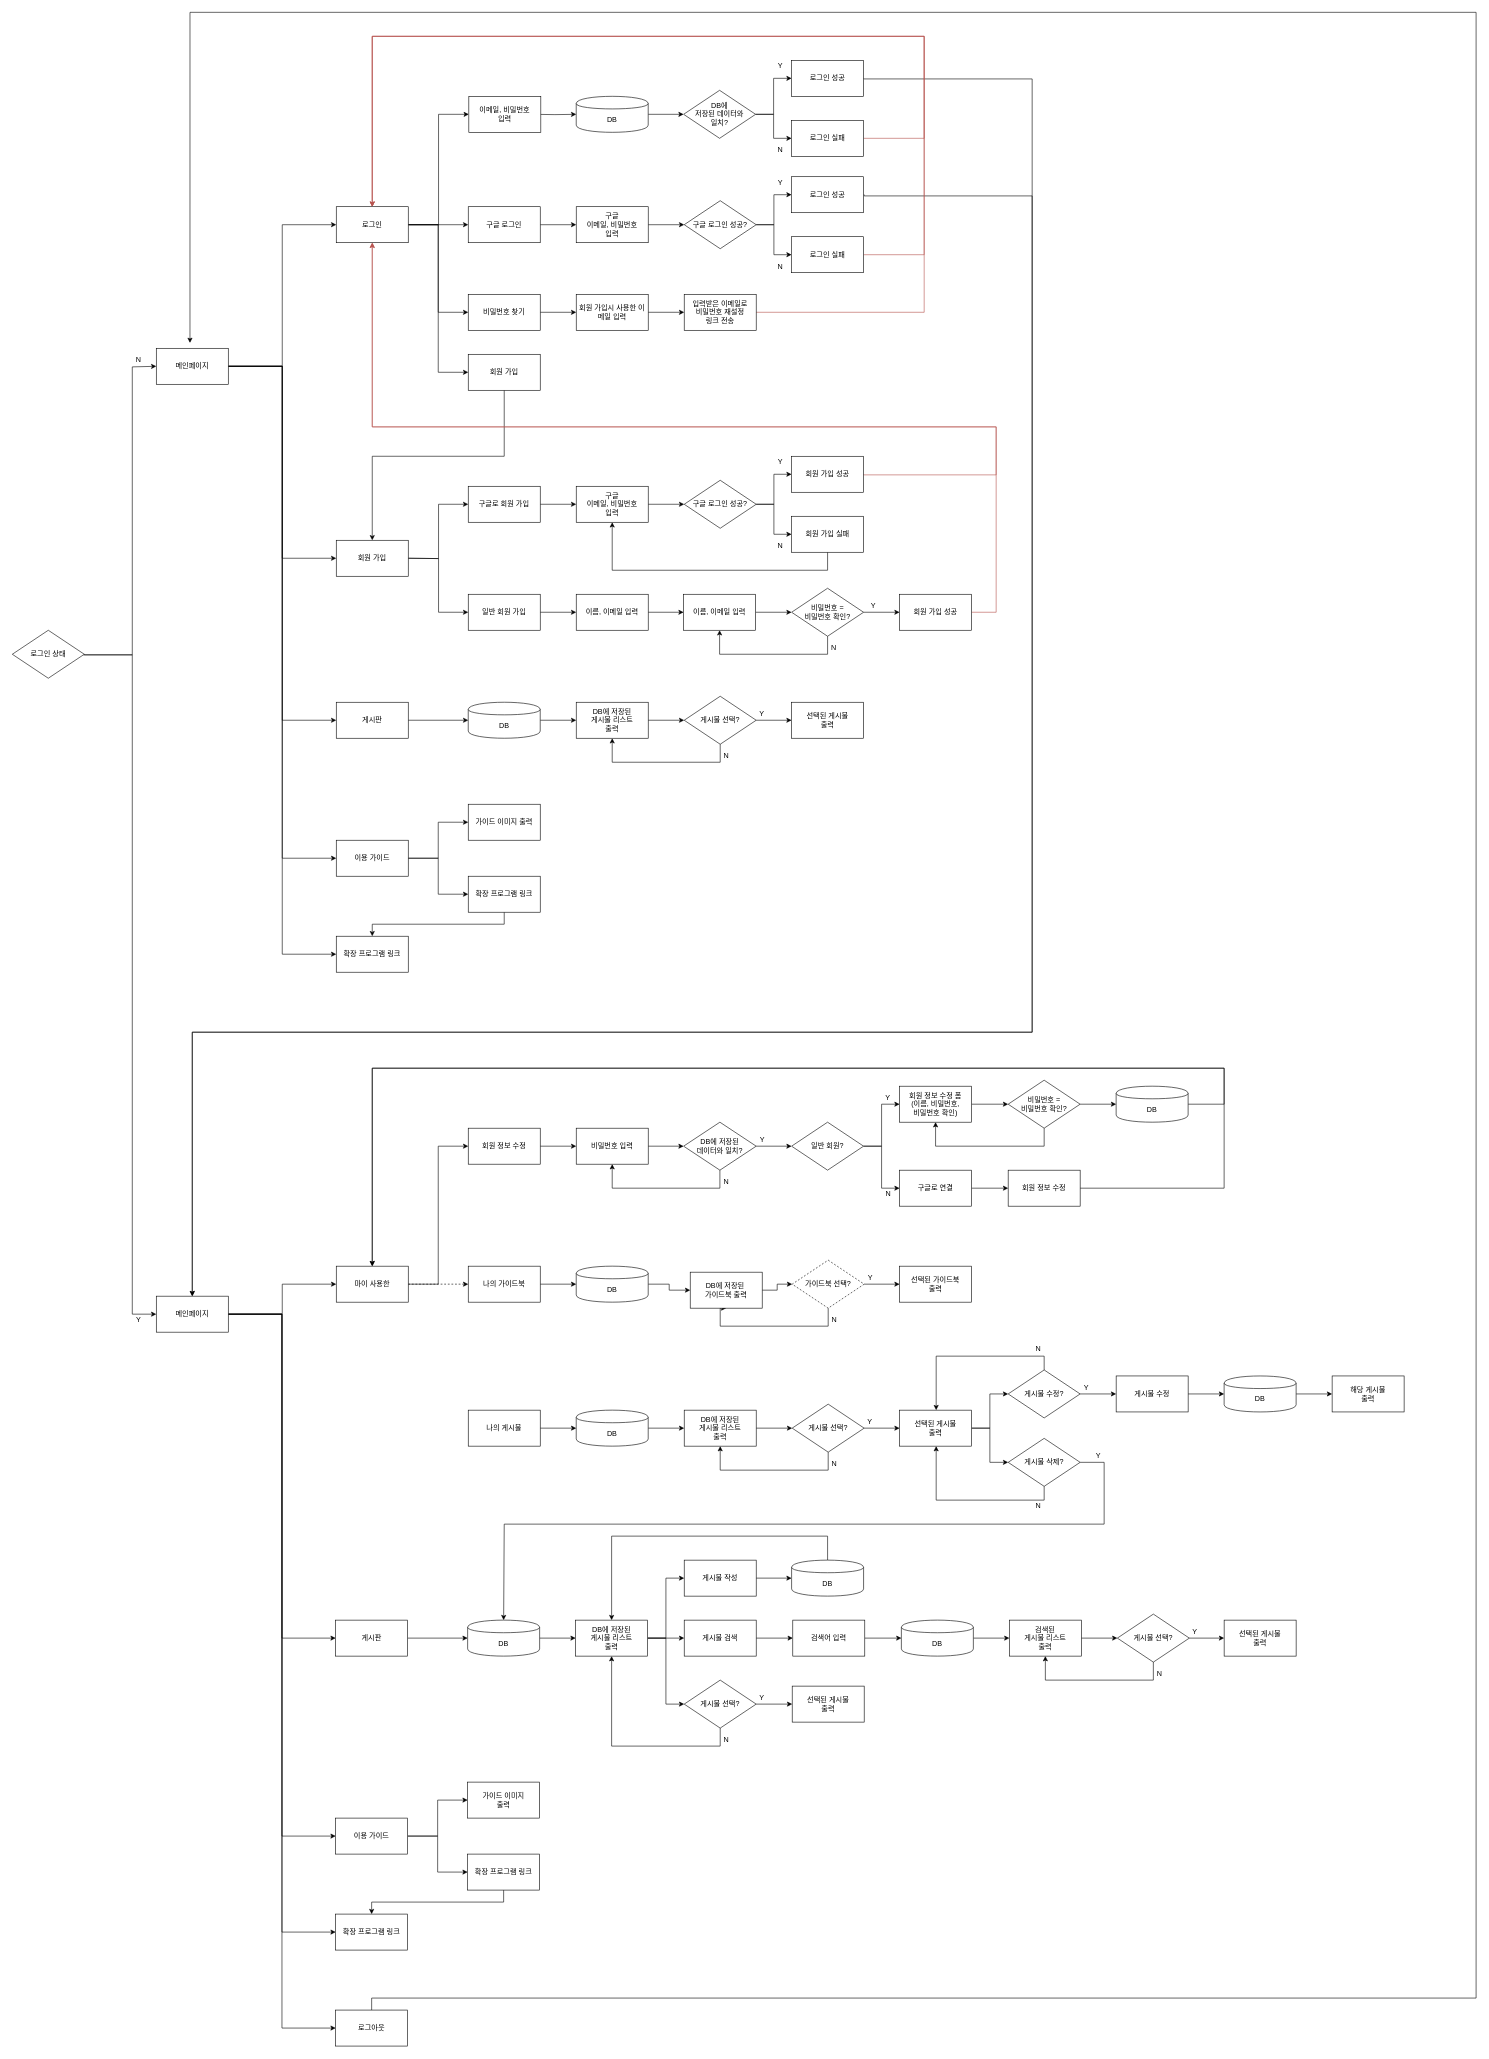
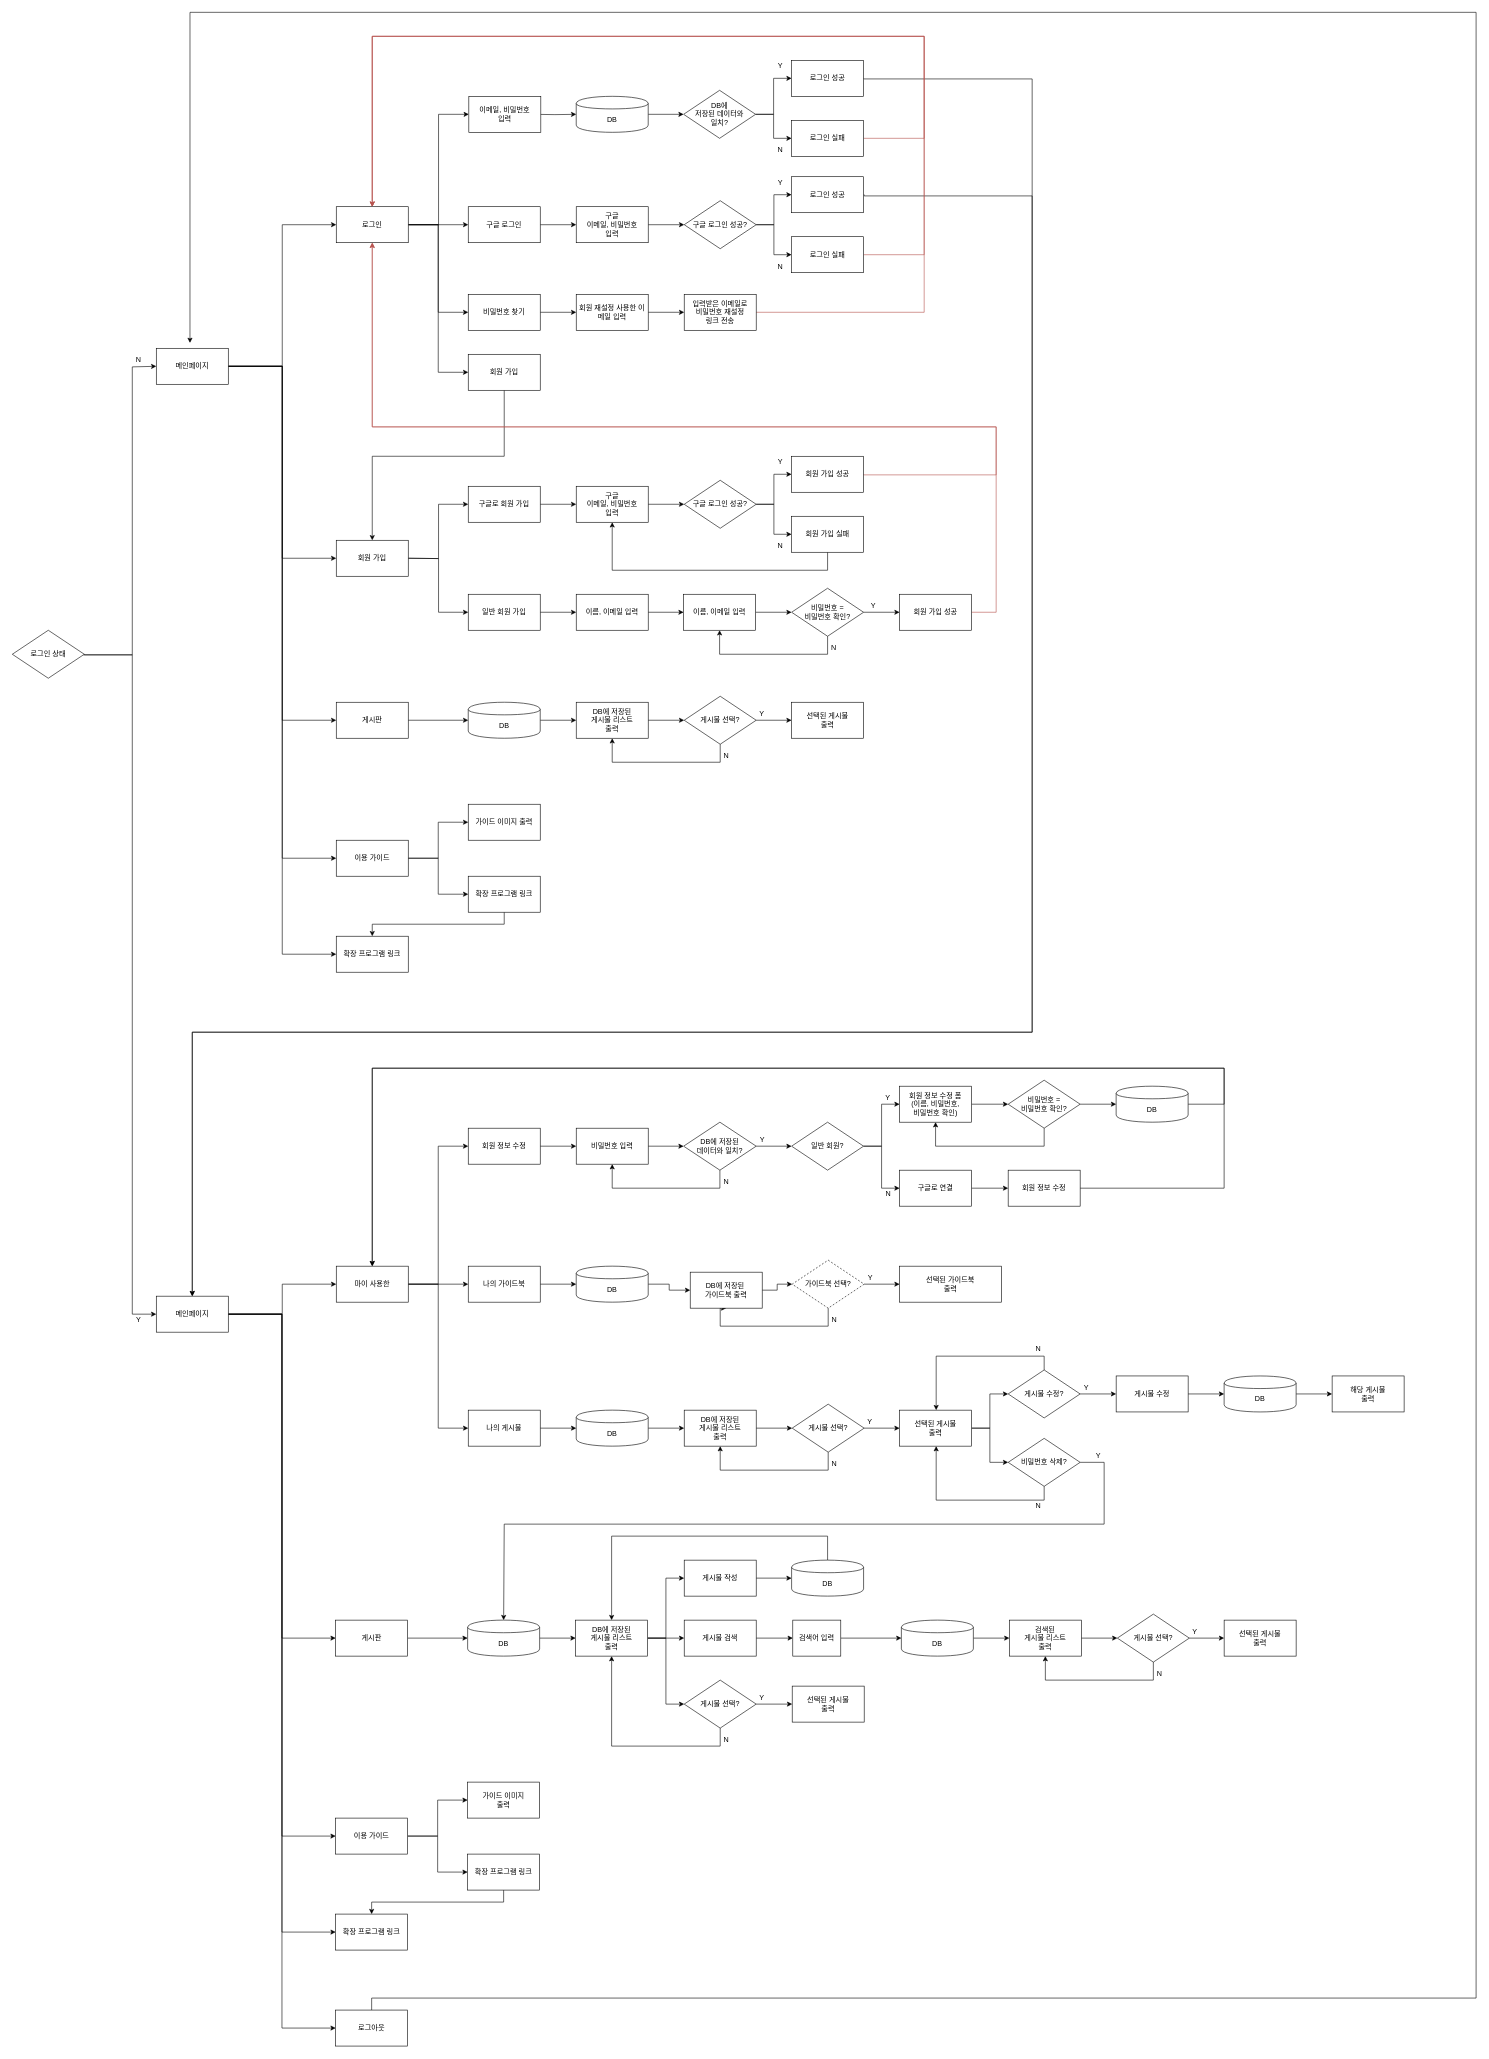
node "회원 가입시 사용한 이메일 입력": label "회원 가입시 사용한 이메일 입력" -> "회원 재설정 사용한 이메일 입력"
edge "마이 사용한" -> "나의 가이드북": style dashed -> solid
node "선택된 가이드북 출력": size 72x36 -> 102x36
edge "마이 사용한" -> "나의 게시물": added
node "게시물 삭제?": label "게시물 삭제?" -> "비밀번호 삭제?"
node "검색어 입력": size 72x36 -> 48x36
